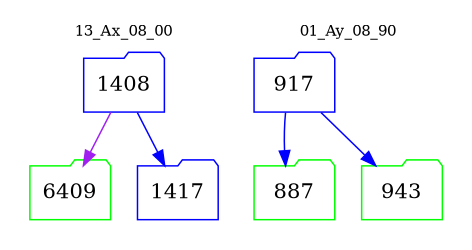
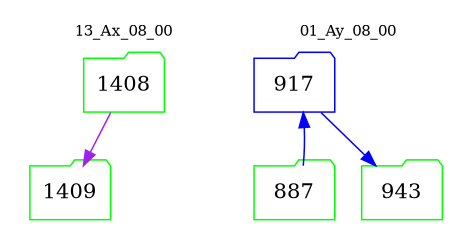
cluster "01_Ay_08_90": label "01_Ay_08_90" -> "01_Ay_08_00"
node "1408": color blue -> green
edge "917" -> "887": reversed
node "6409": label "6409" -> "1409"
node "1417": removed
